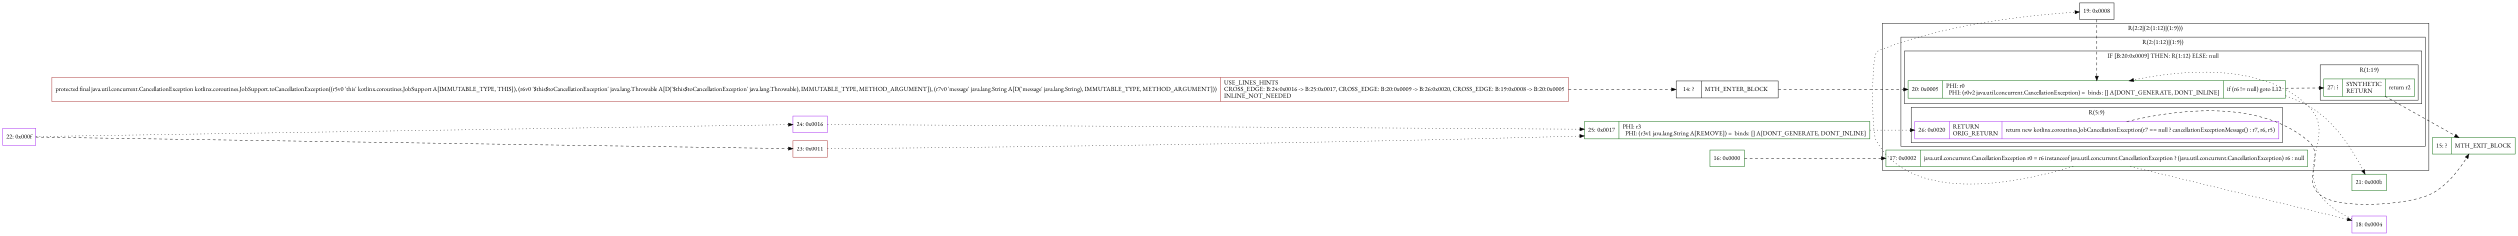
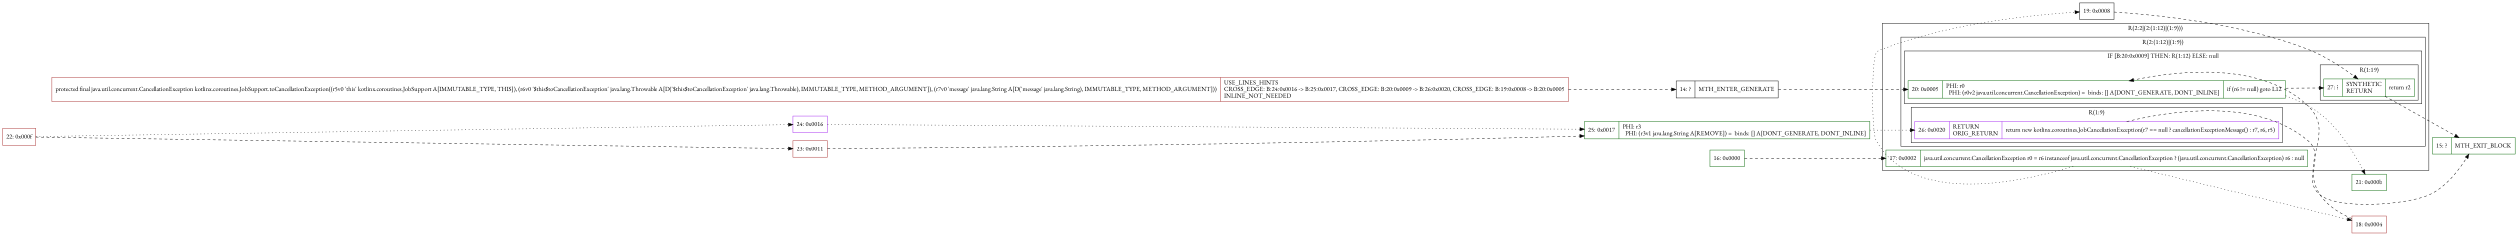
edge "19: 0x0008" -> "20: 0x0009": now "19: 0x0008" -> "27: ?"
node "14: ?": text "MTH_ENTER_BLOCK" -> "MTH_ENTER_GENERATE"
edge "18: 0x0004" -> "20: 0x0009": style dotted -> dashed
cluster "R(5:9)": label "R(5:9)" -> "R(1:9)"
node "22: 0x000f": color purple -> brown
edge "23: 0x0011" -> "25: 0x0017": style dotted -> dashed
node "18: 0x0004": color purple -> brown
